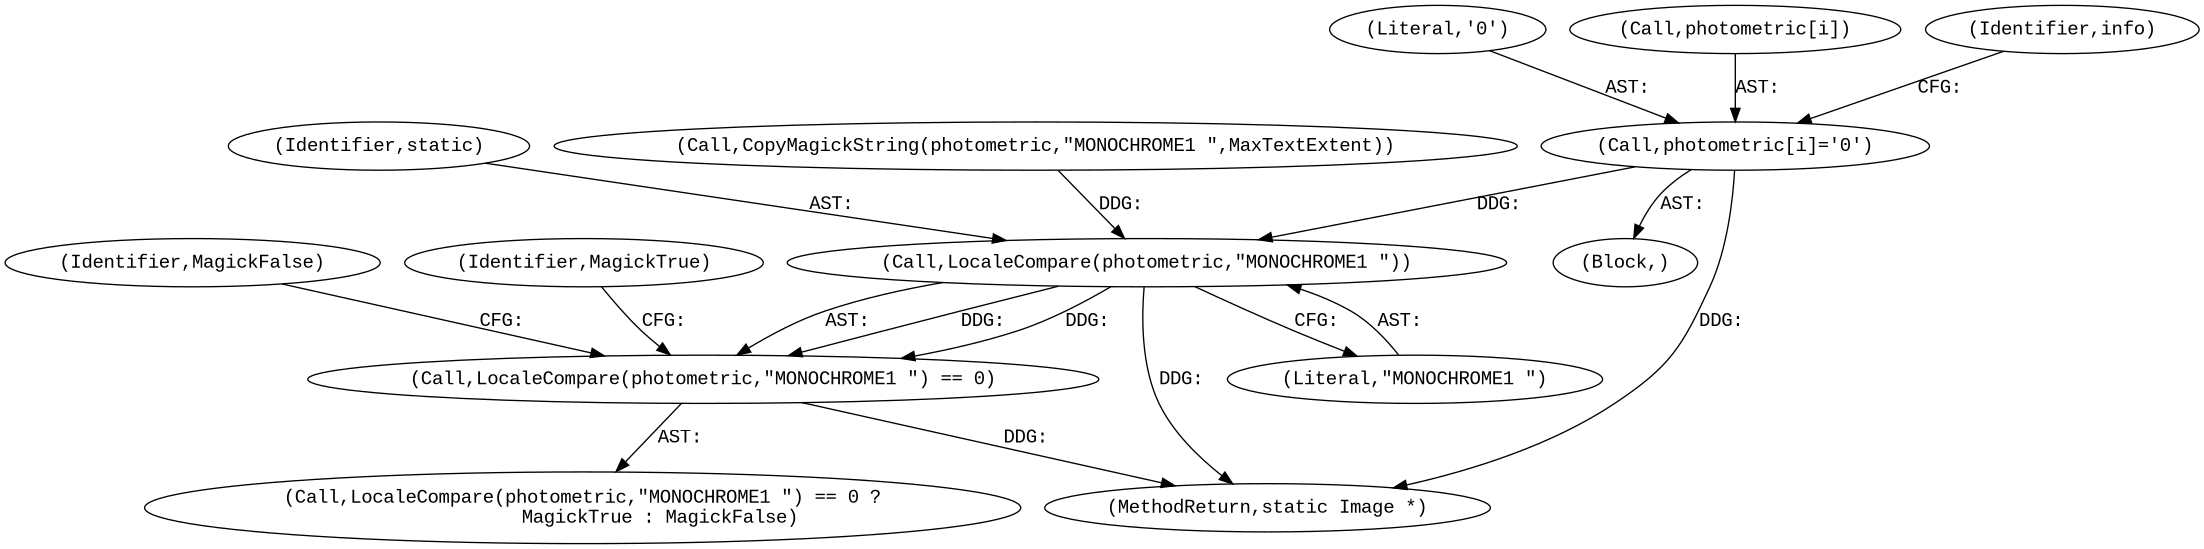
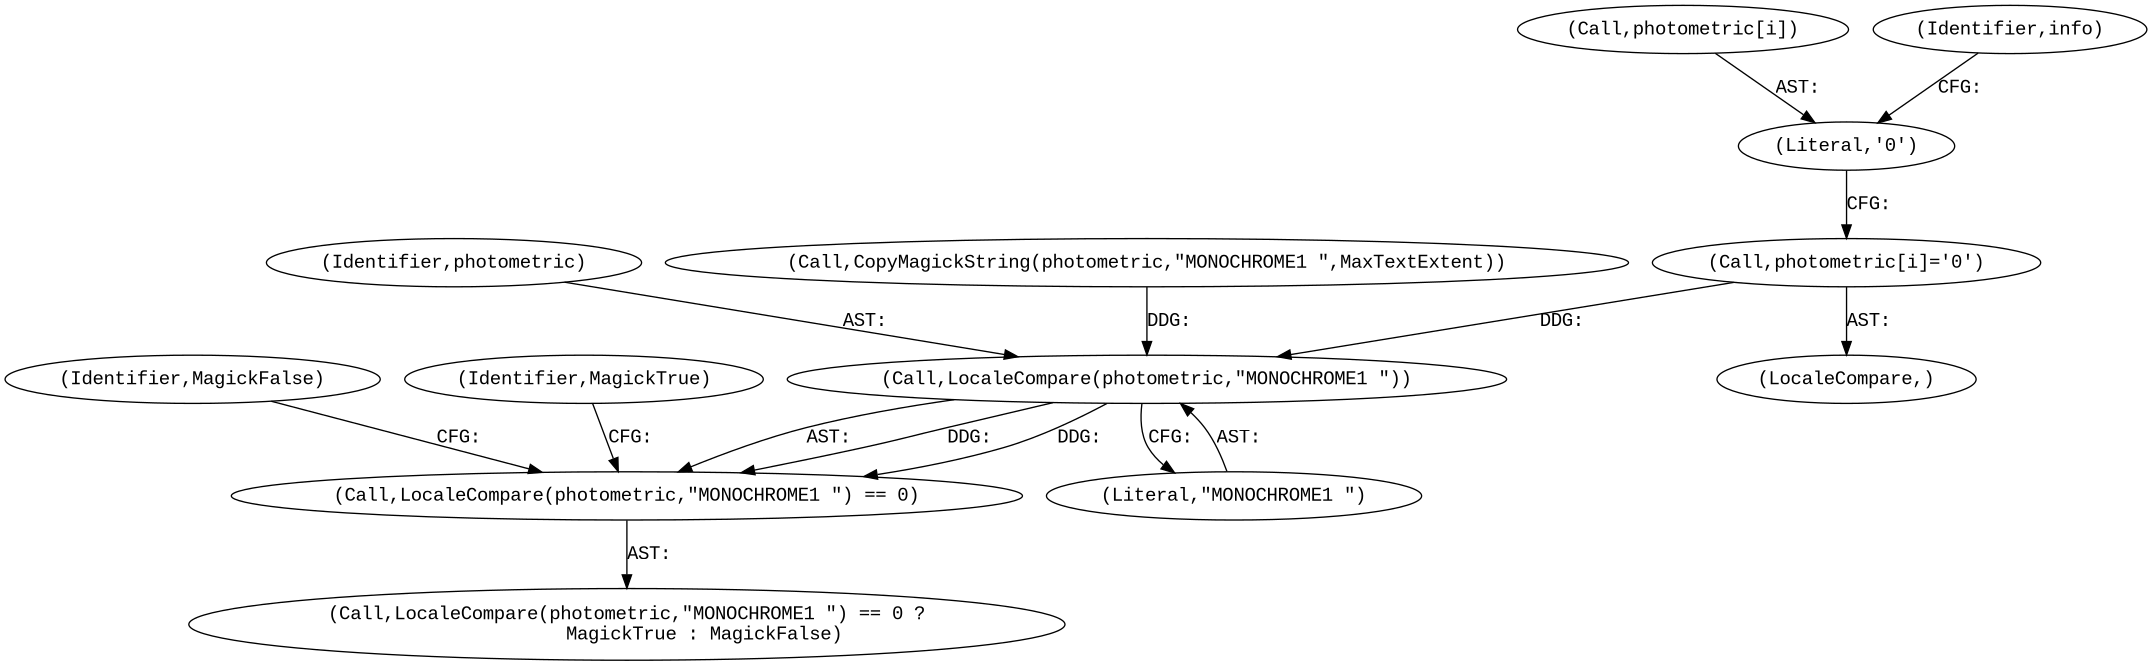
edge "(Call,photometric[i])" -> "(Call,photometric[i]='0')": now "(Call,photometric[i])" -> "(Literal,'0')"
edge "(Identifier,info)" -> "(Call,photometric[i]='0')": now "(Identifier,info)" -> "(Literal,'0')"
edge "(Literal,'0')" -> "(Call,photometric[i]='0')": label "AST: " -> "CFG: "
node "(Identifier,static)": label "(Identifier,static)" -> "(Identifier,photometric)"
node "(Block,)": label "(Block,)" -> "(LocaleCompare,)"
node "(MethodReturn,static Image *)": removed
